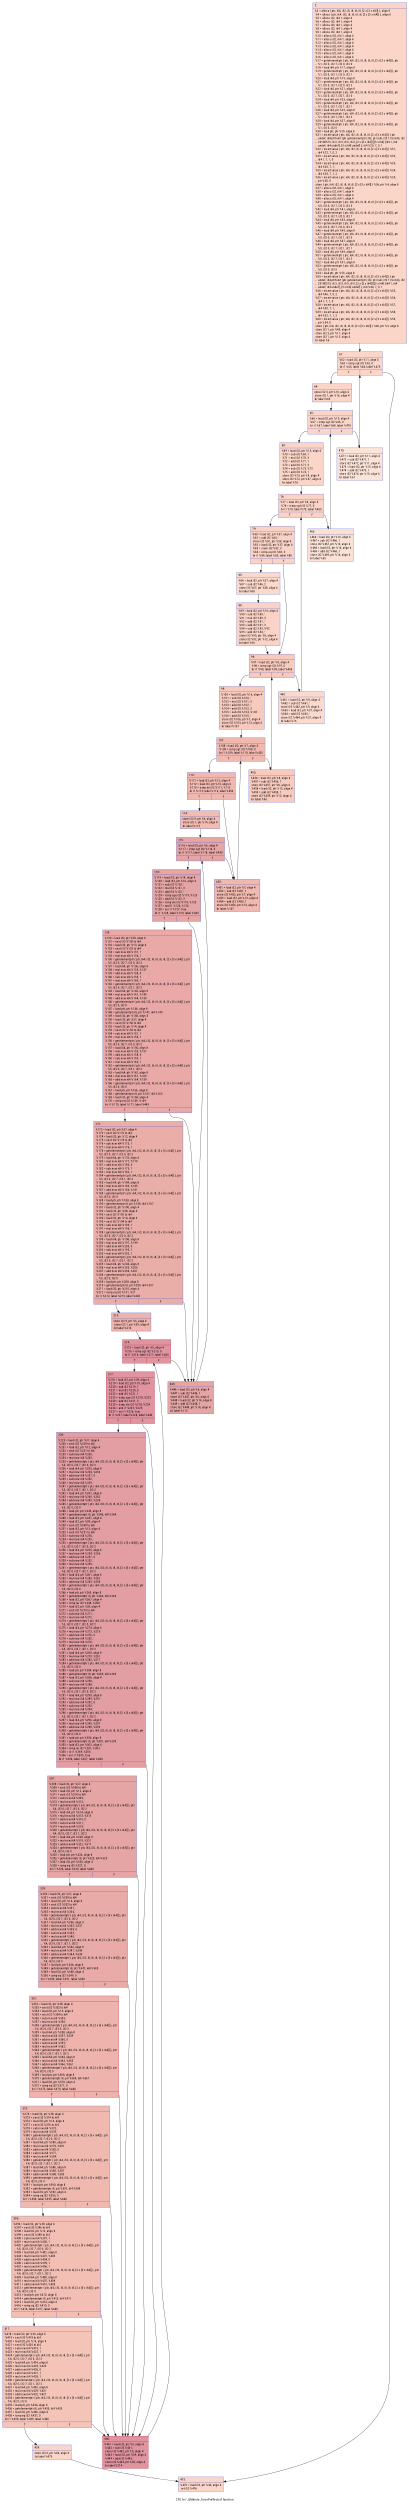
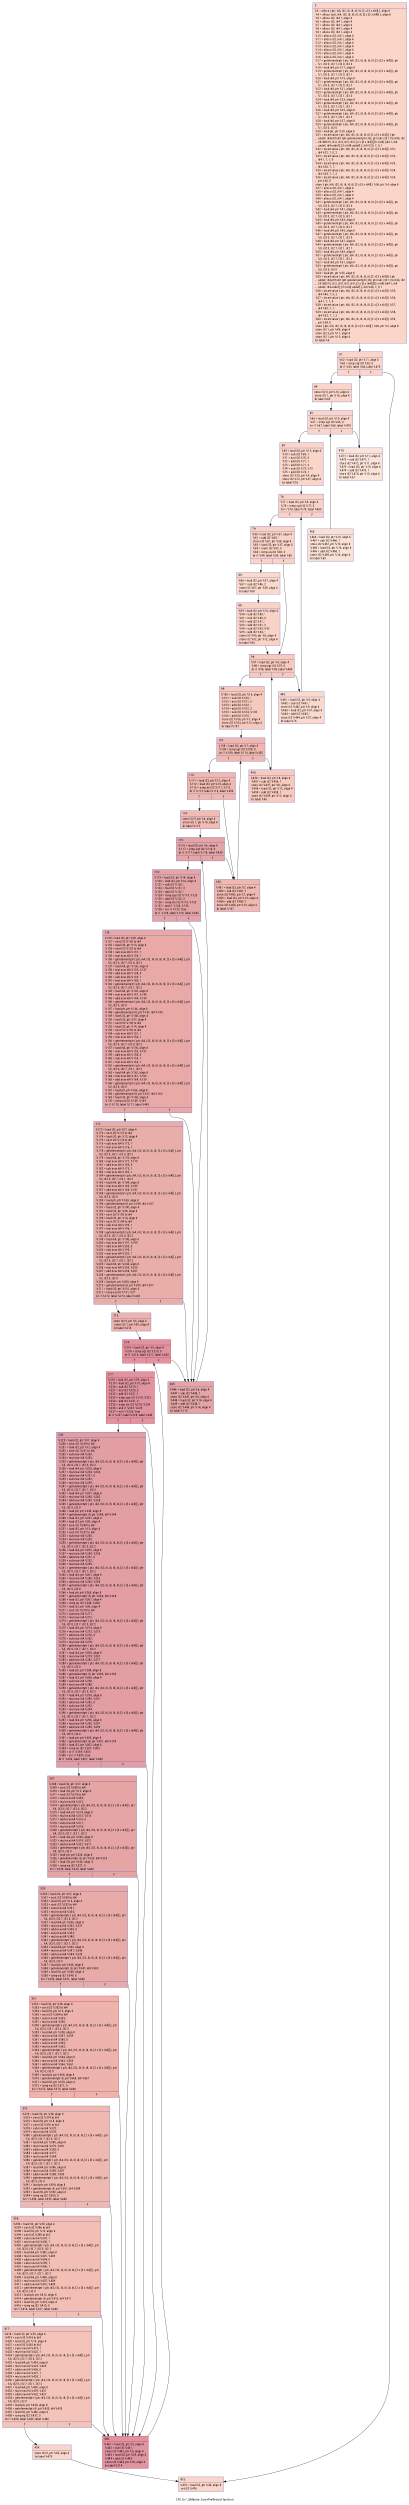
edge "76:" -> "465:": removed
